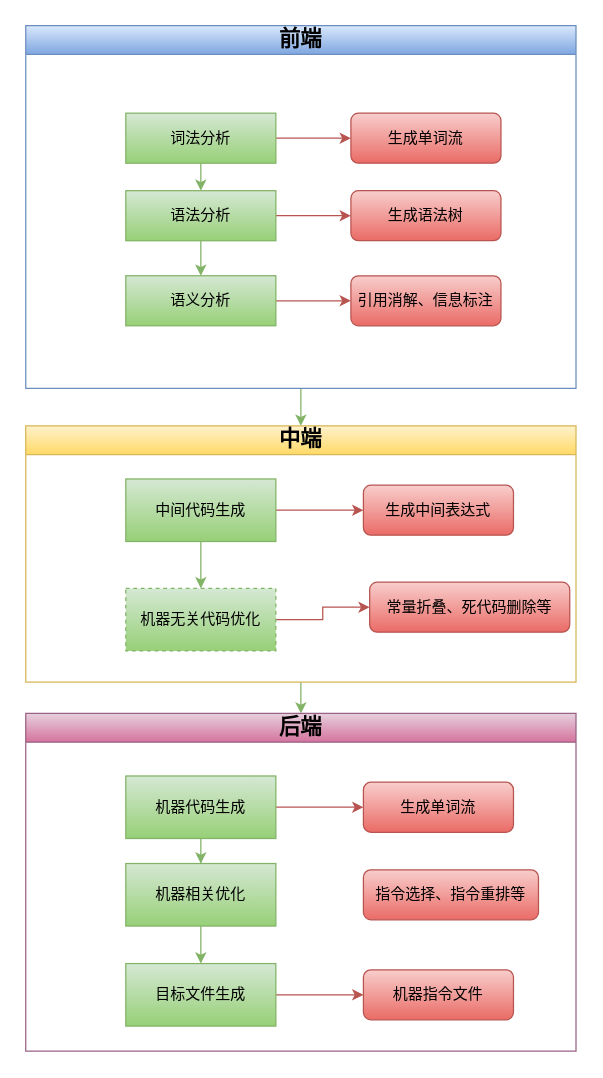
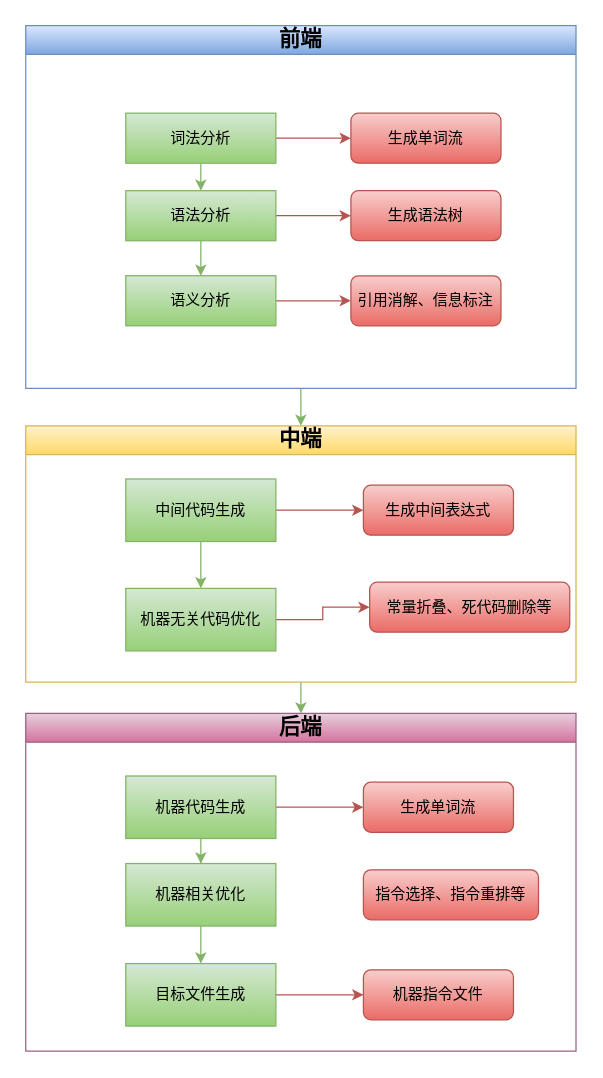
node "机器无关代码优化": style dashed -> solid
